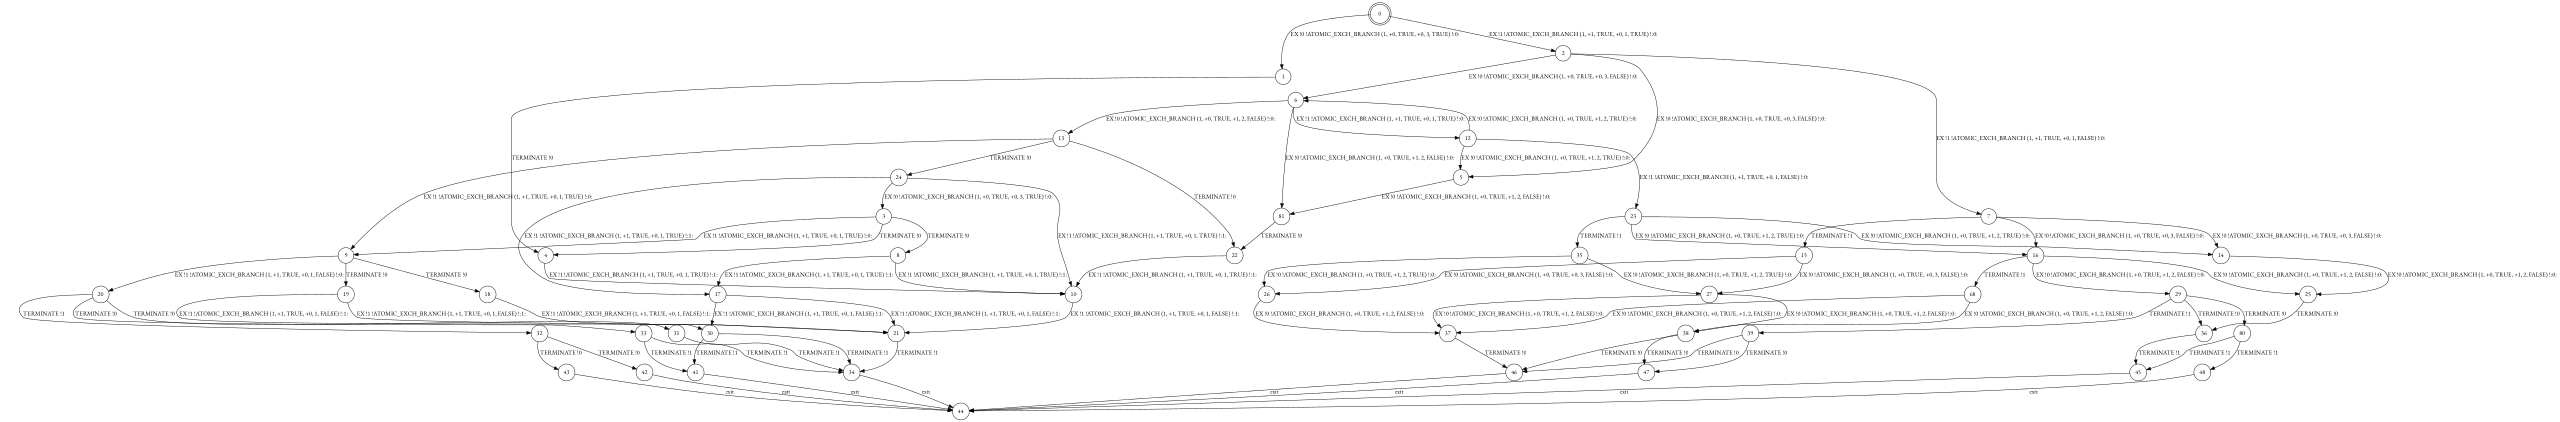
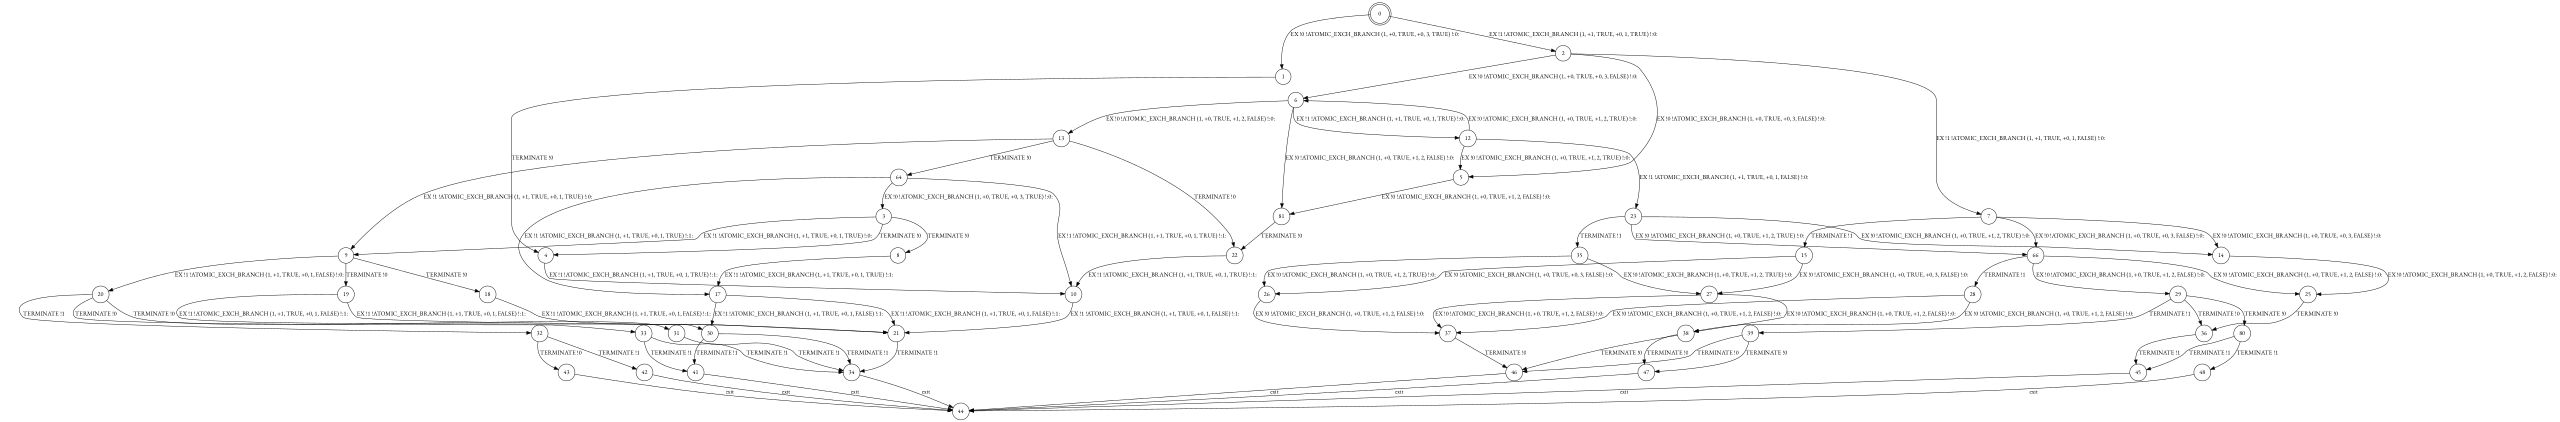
node "24": label "24" -> "64"
node "16": label "16" -> "66"
edge "8" -> "10": removed, label "EX !1 !ATOMIC_EXCH_BRANCH (1, +1, TRUE, +0, 1, TRUE) !:1:"
node "68": label "68" -> "28"
edge "32" -> "42": label "TERMINATE !0" -> "TERMINATE !1"
